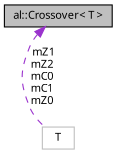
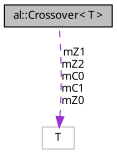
edge "T" -> "al::Crossover< T >": reversed
